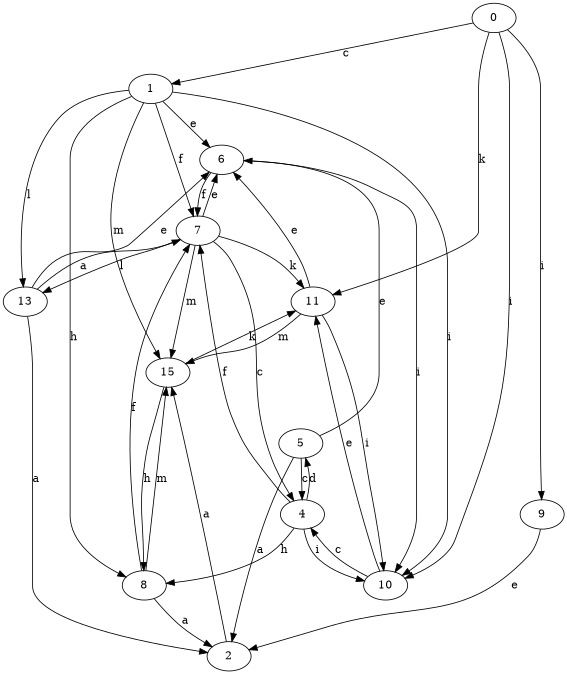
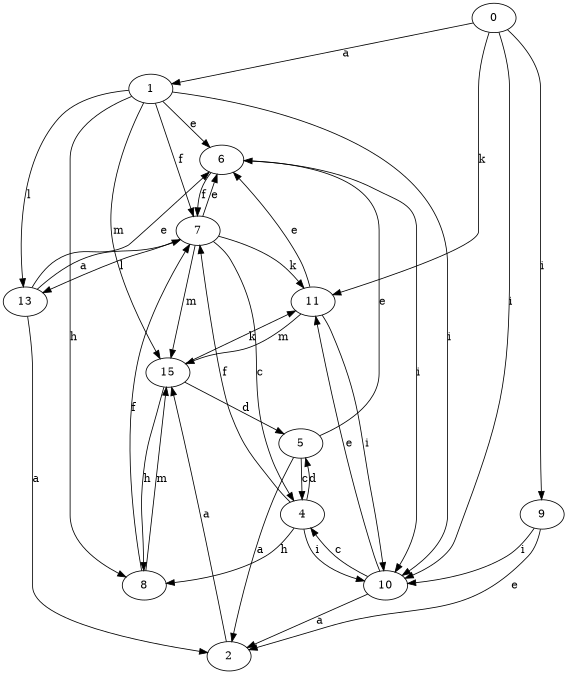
edge "0" -> "1": label "c" -> "a"
edge "15" -> "5": added, label "d"
edge "9" -> "10": added, label "i"
edge "8" -> "2": now "10" -> "2"
